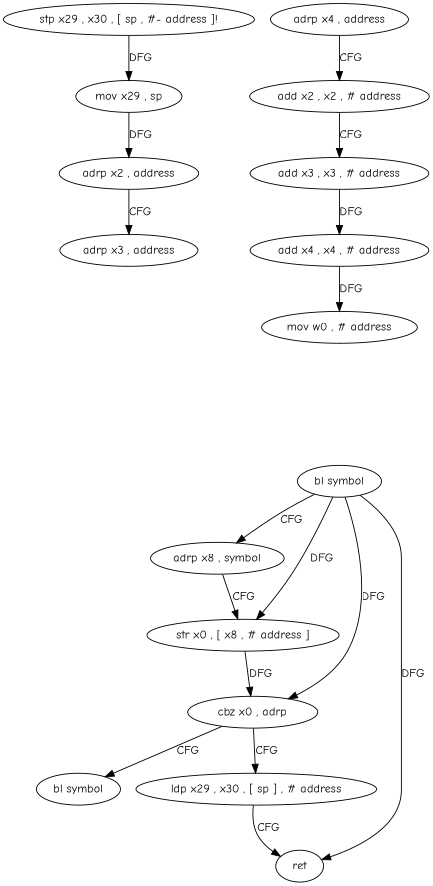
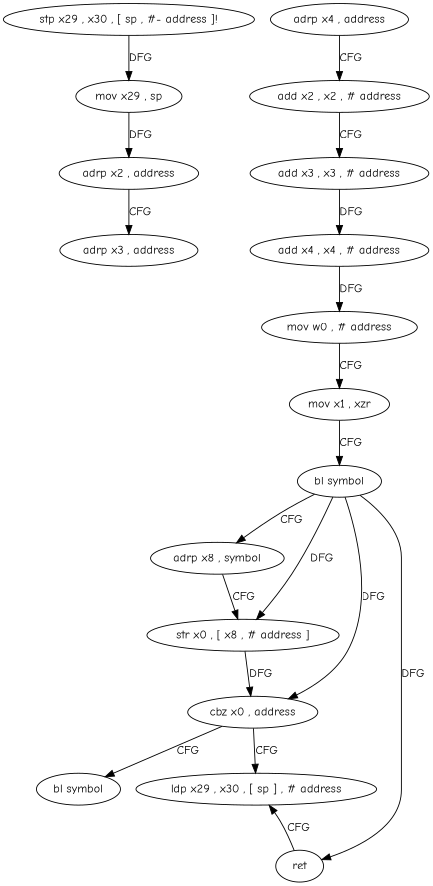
node "mov x1 , xzr": added
node "cbz x0 , adrp": label "cbz x0 , adrp" -> "cbz x0 , address"
edge "ldp x29 , x30 , [ sp ] , # address" -> "ret": reversed
